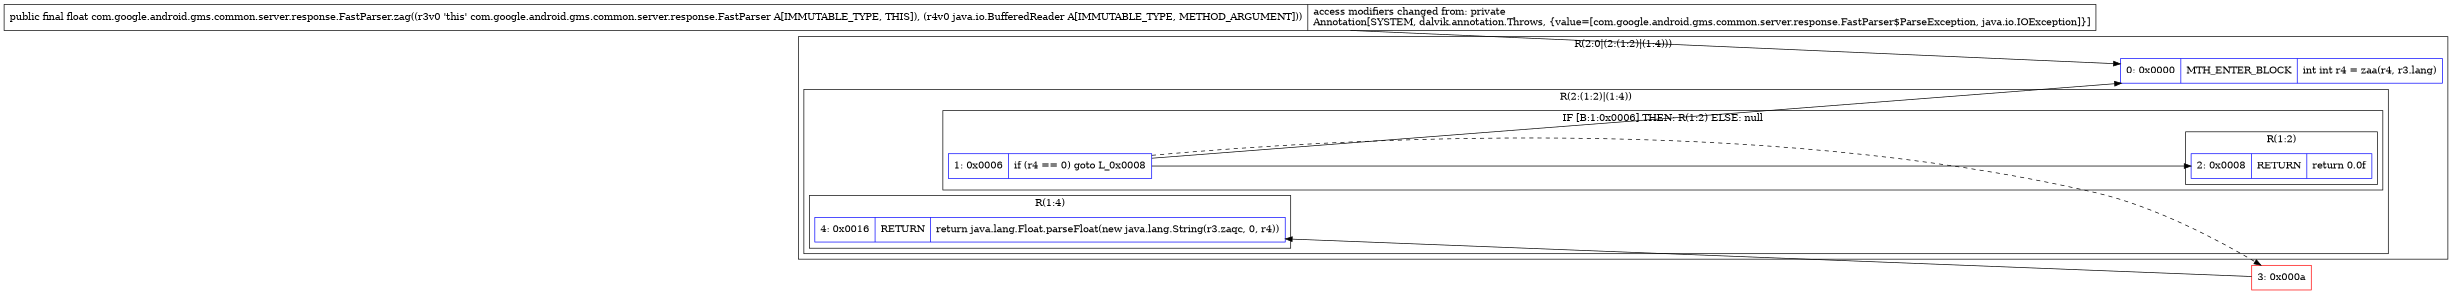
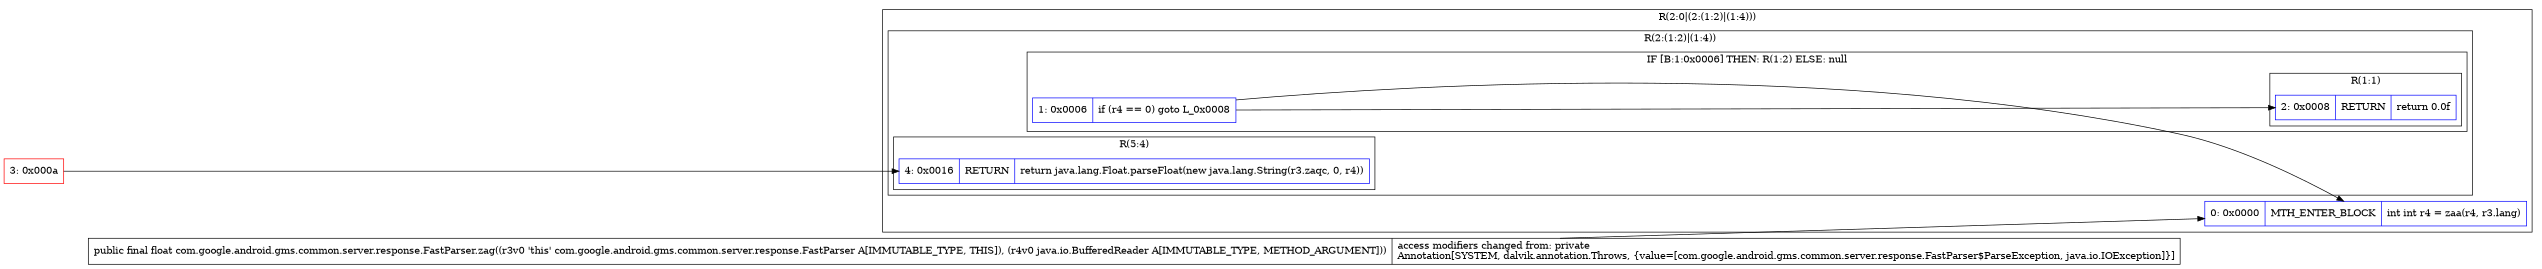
cluster "R(1:2)": label "R(1:2)" -> "R(1:1)"
edge "1: 0x0006" -> "3: 0x000a": removed
cluster "R(1:4)": label "R(1:4)" -> "R(5:4)"
